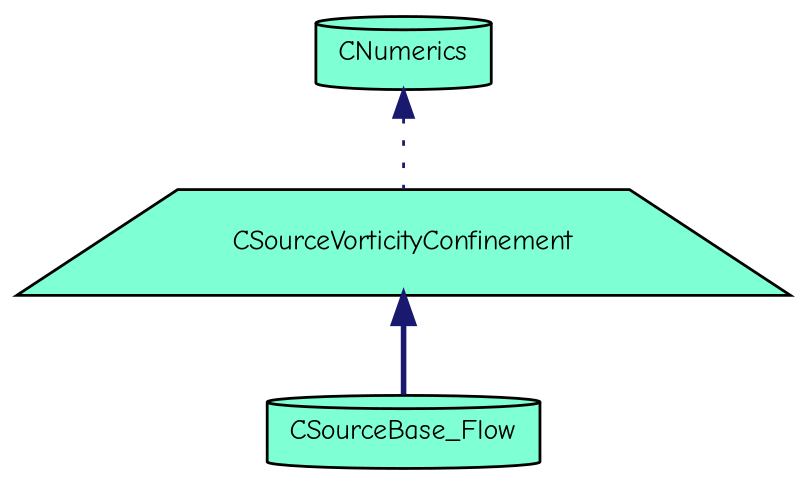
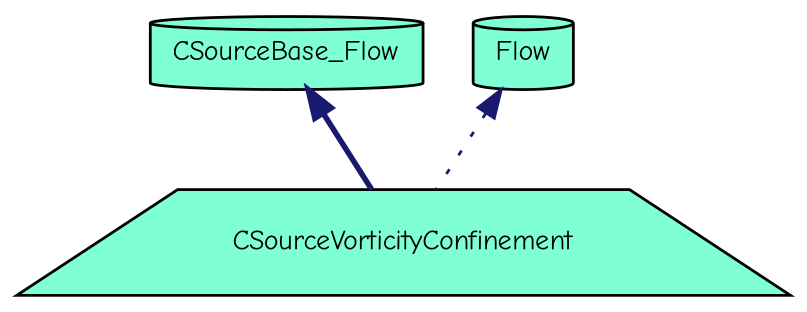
node "CNumerics": label "CNumerics" -> "Flow"
edge "CSourceBase_Flow" -> "CSourceVorticityConfinement": reversed
